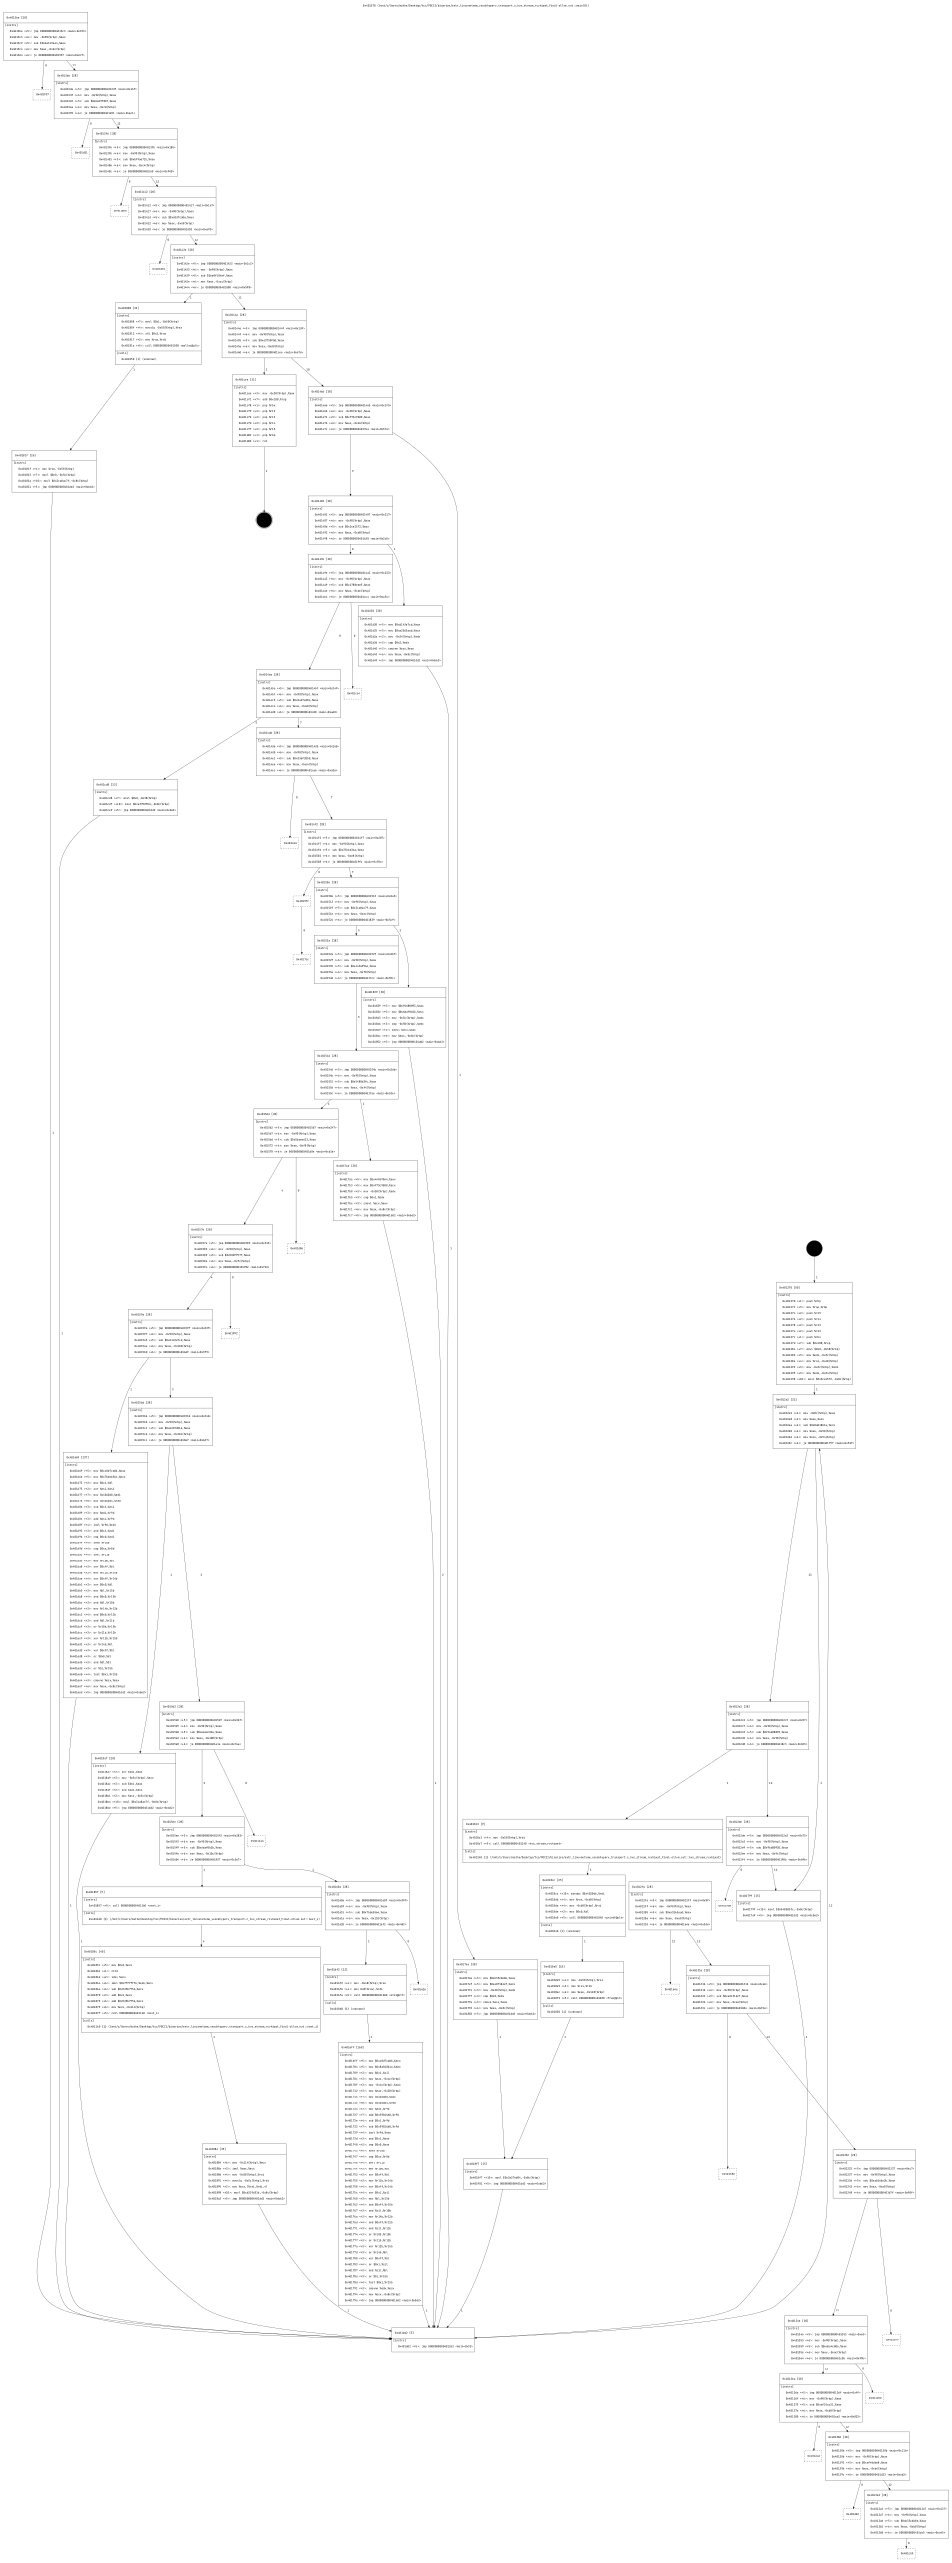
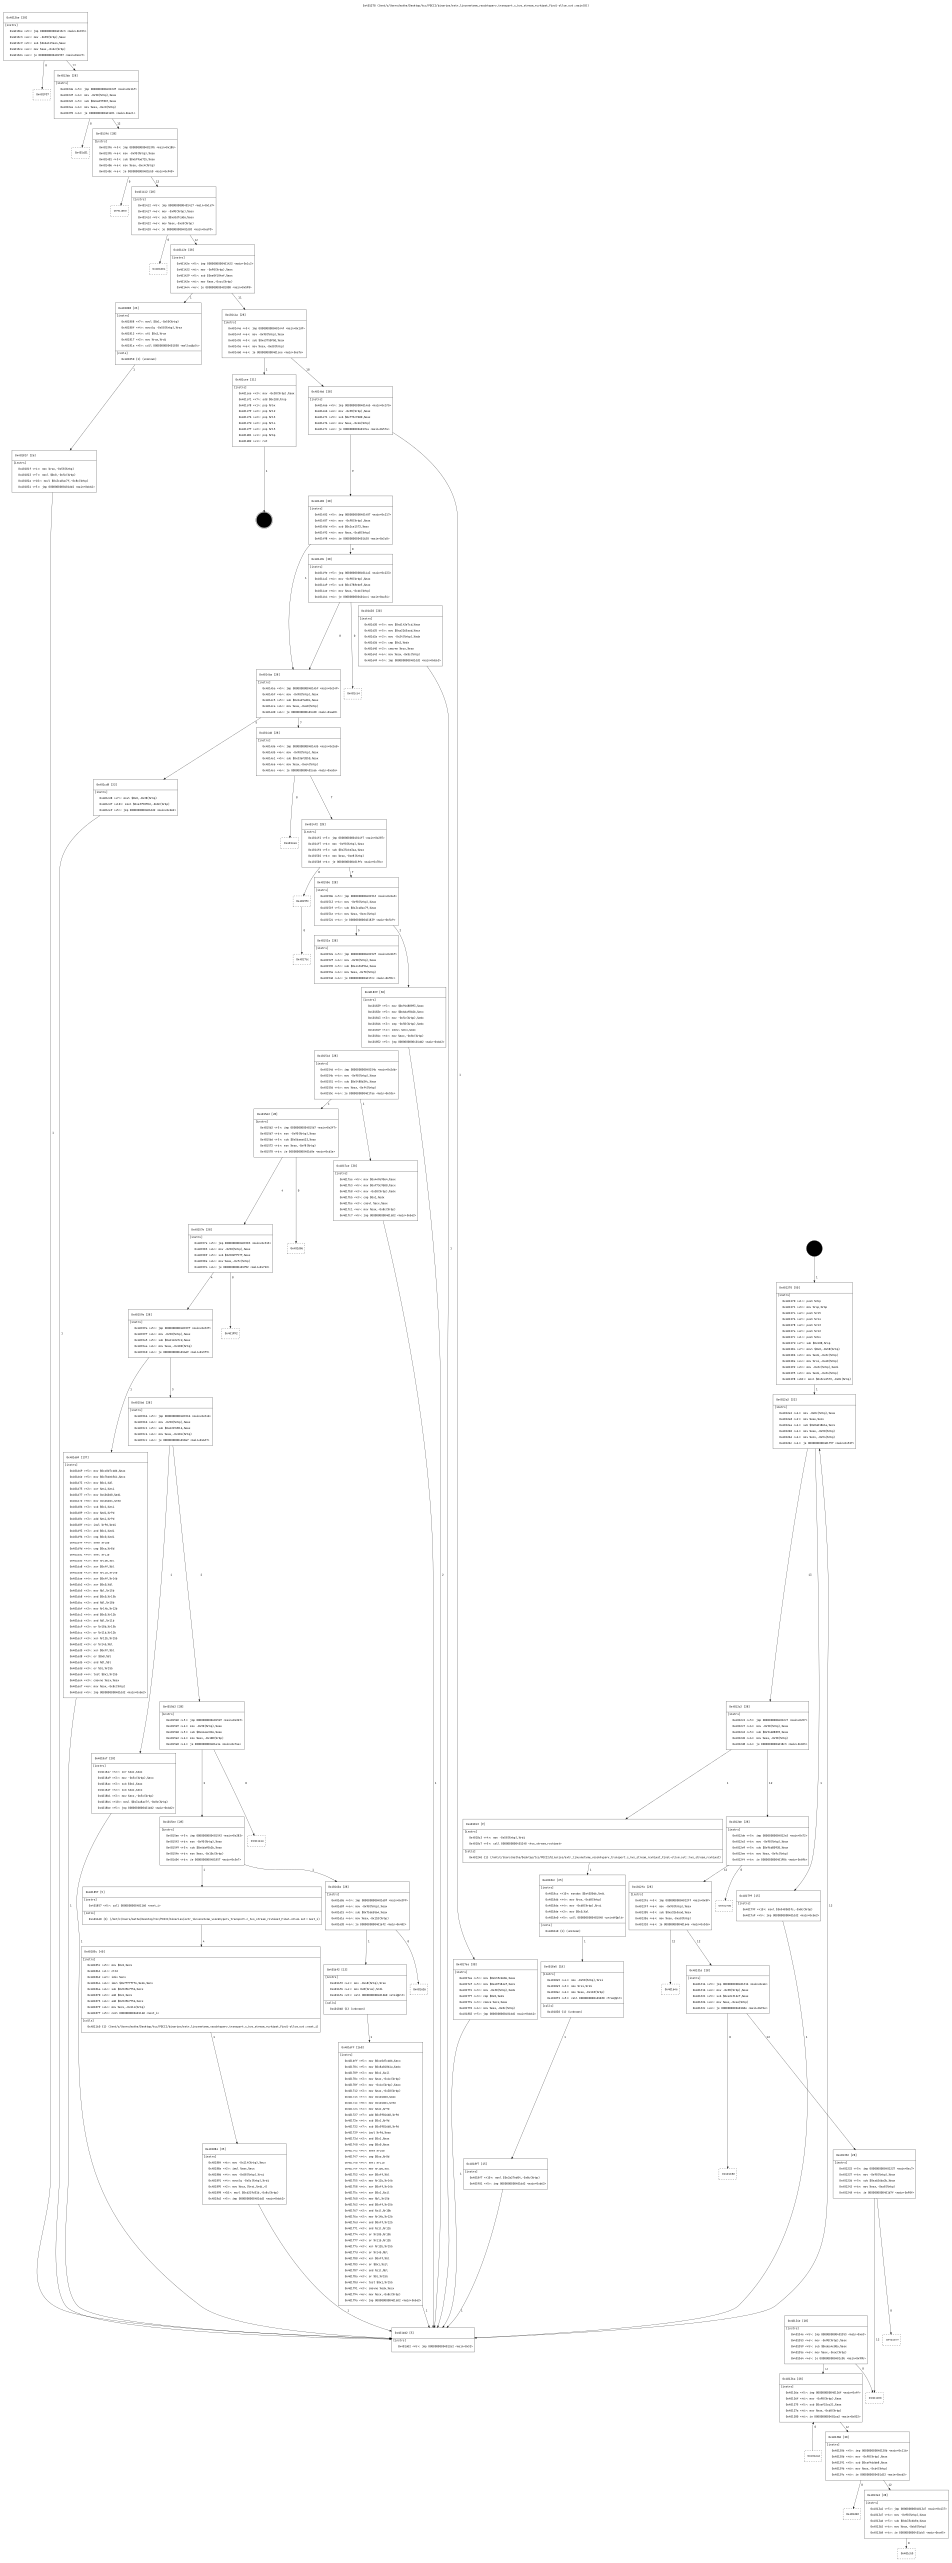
edge "0x401482 [28]" -> "0x401630 [30]": now "0x401482 [28]" -> "0x4014ba [28]"
edge "0x40152a [28]" -> "0x401546 [28]": removed, label "5"
edge "0x4012de [28]" -> "0x40179f [15]": now "0x4012de [28]" -> "0x4012fa [28]"
edge "0x4017ea [30]" -> "0x4018f7 [15]": now "0x4017ea [30]" -> "0x401dd2 [5]"
edge "0x401332 [28]" -> "0x40134e [28]": now "0x401332 [28]" -> "0x401c0b"
edge "0x40136a [28]" -> "0x401aa3": reversed
